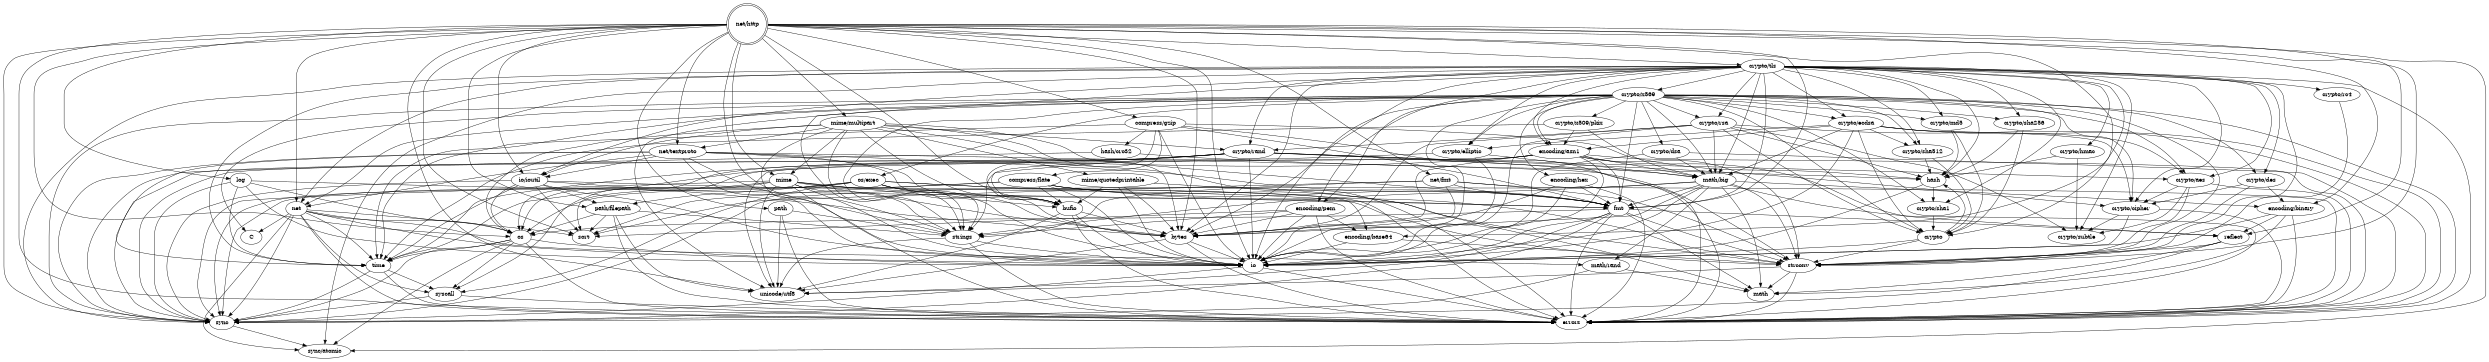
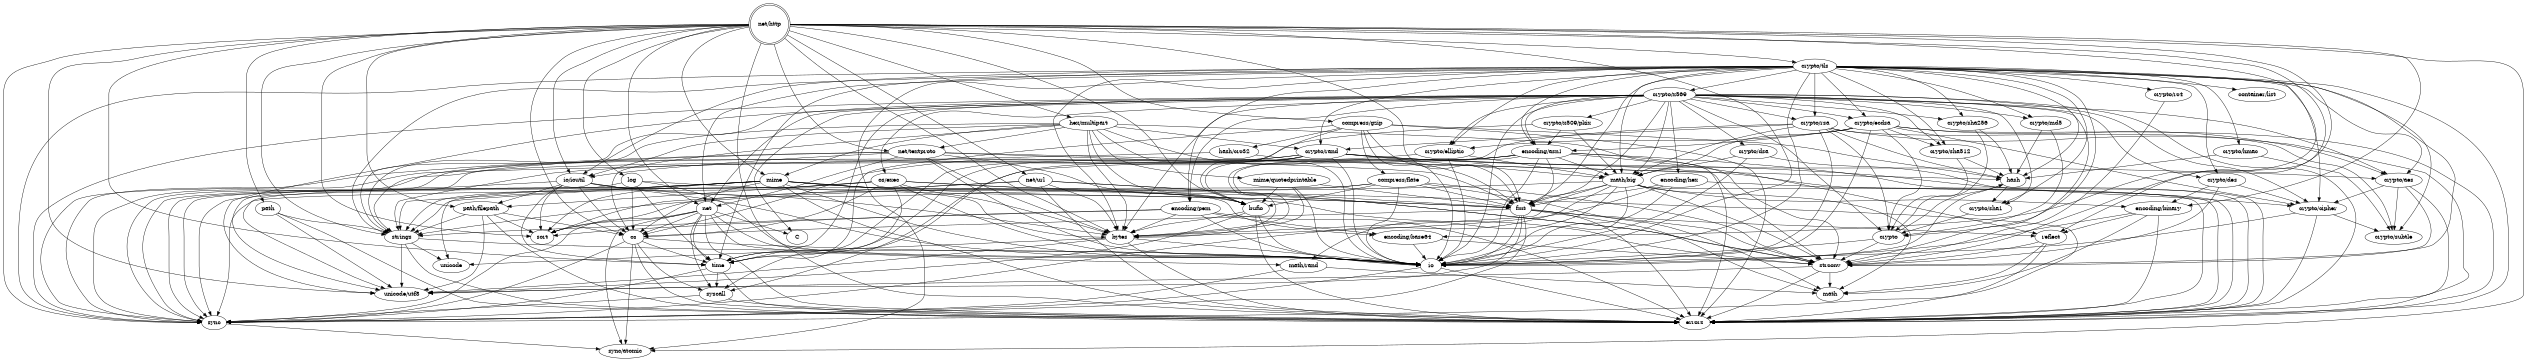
node "container/list": added
node "mime/multipart": label "mime/multipart" -> "hex/multipart"
edge "net/textproto" -> "time": now "net/http" -> "time"
node "net/fmt": label "net/fmt" -> "net/url"
node "unicode": added
